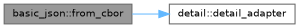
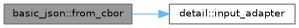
node "detail::detail_adapter": label "detail::detail_adapter" -> "detail::input_adapter"
